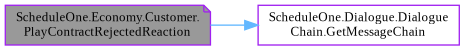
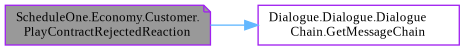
node "ScheduleOne.Dialogue.Dialogue Chain.GetMessageChain": label "ScheduleOne.Dialogue.Dialogue Chain.GetMessageChain" -> "Dialogue.Dialogue.Dialogue Chain.GetMessageChain"
